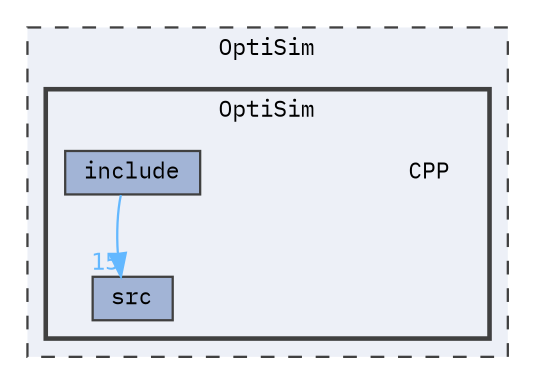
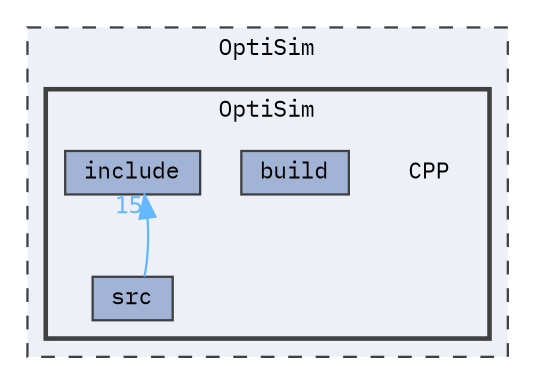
node "build": added
edge "include" -> "src": reversed
